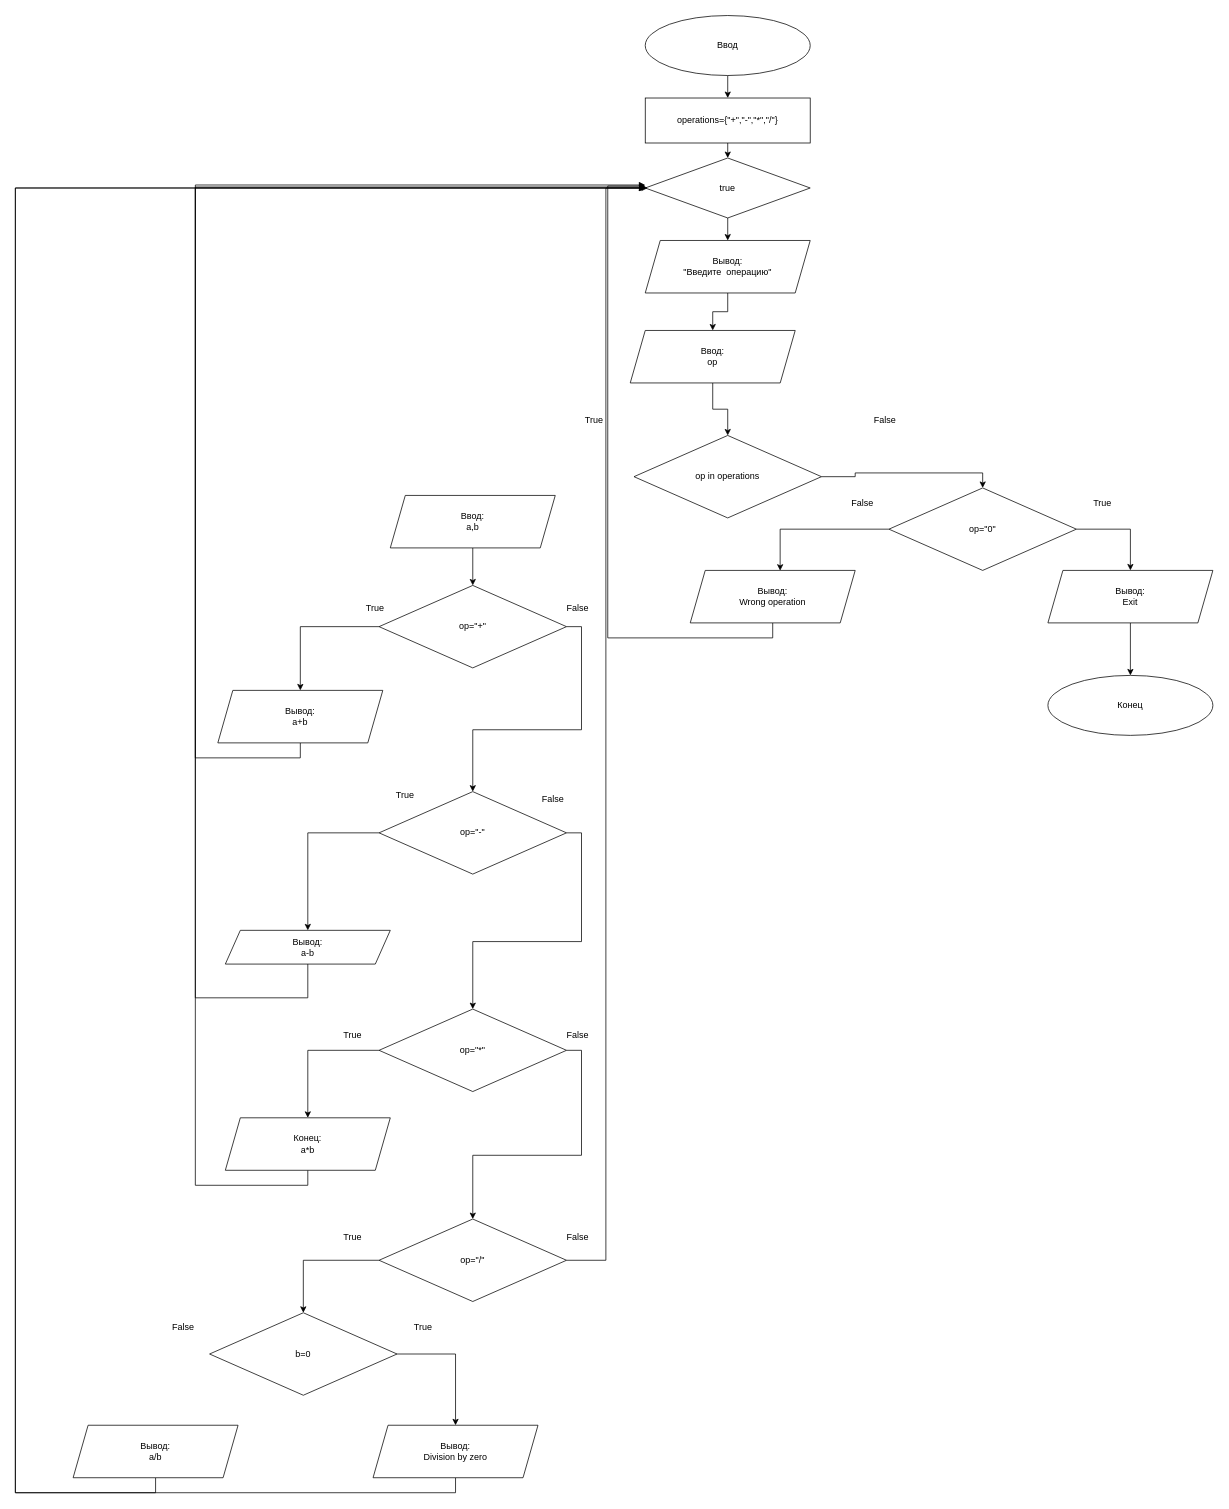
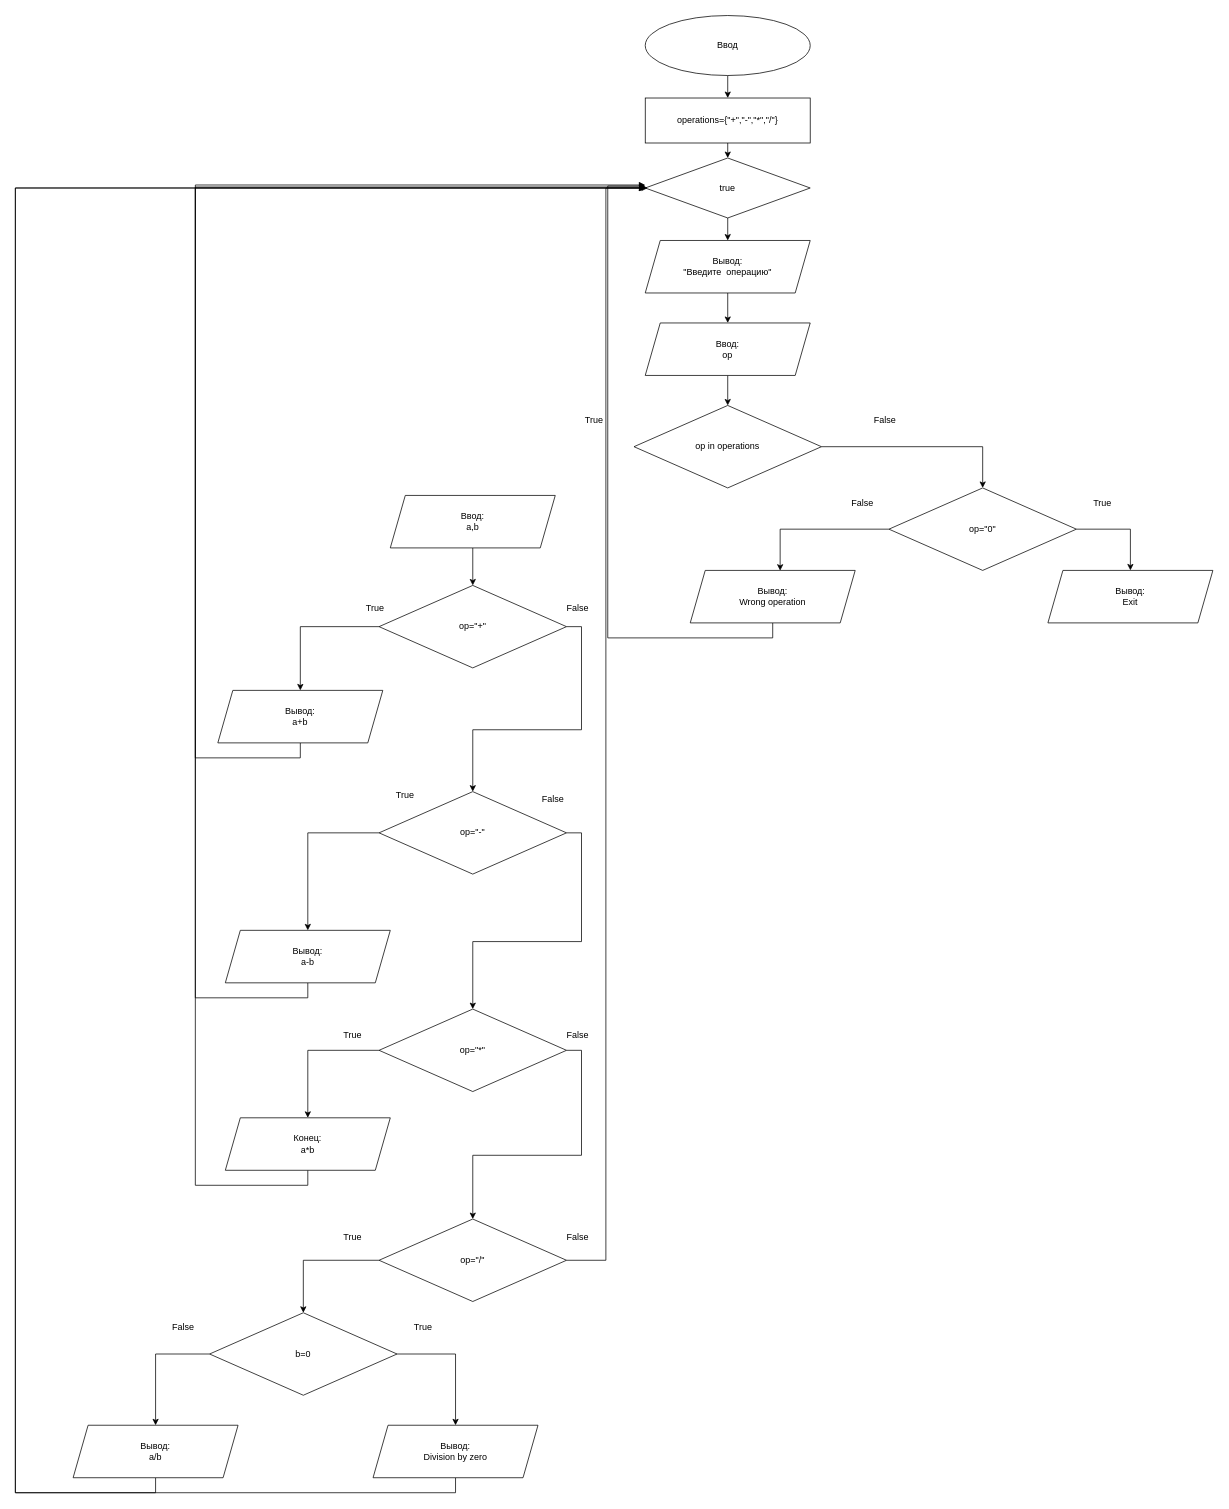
node "Ввод: op": moved (713, 357) -> (728, 349)
node "op in operations": moved (728, 477) -> (728, 447)
edge "Вывод: Exit" -> "Конец": removed
node "Конец": removed
node "Вывод: a-b": size 165x34 -> 165x53
edge "b=0" -> "Вывод: a/b": added
